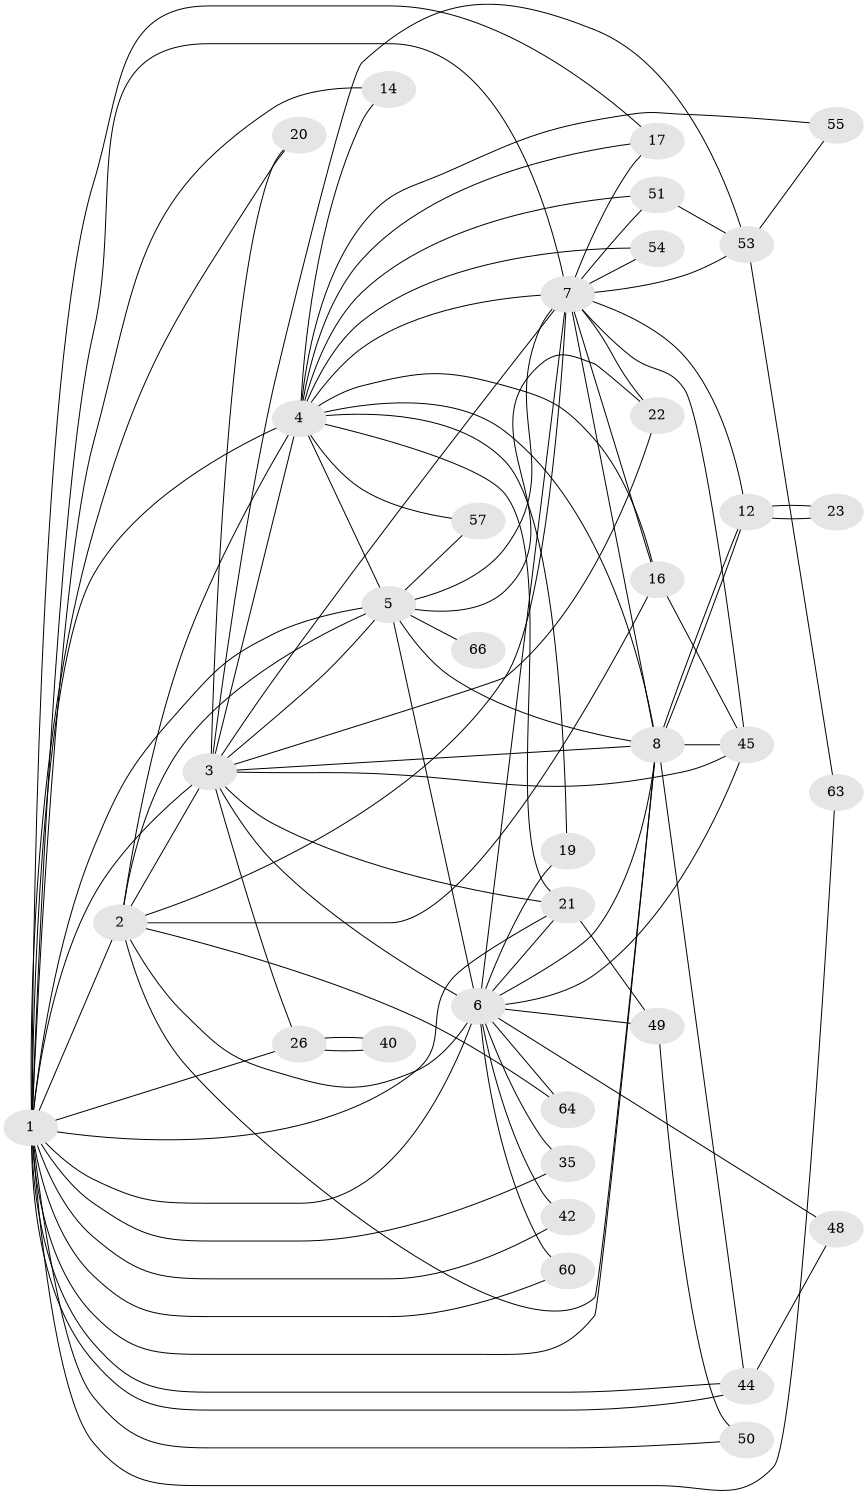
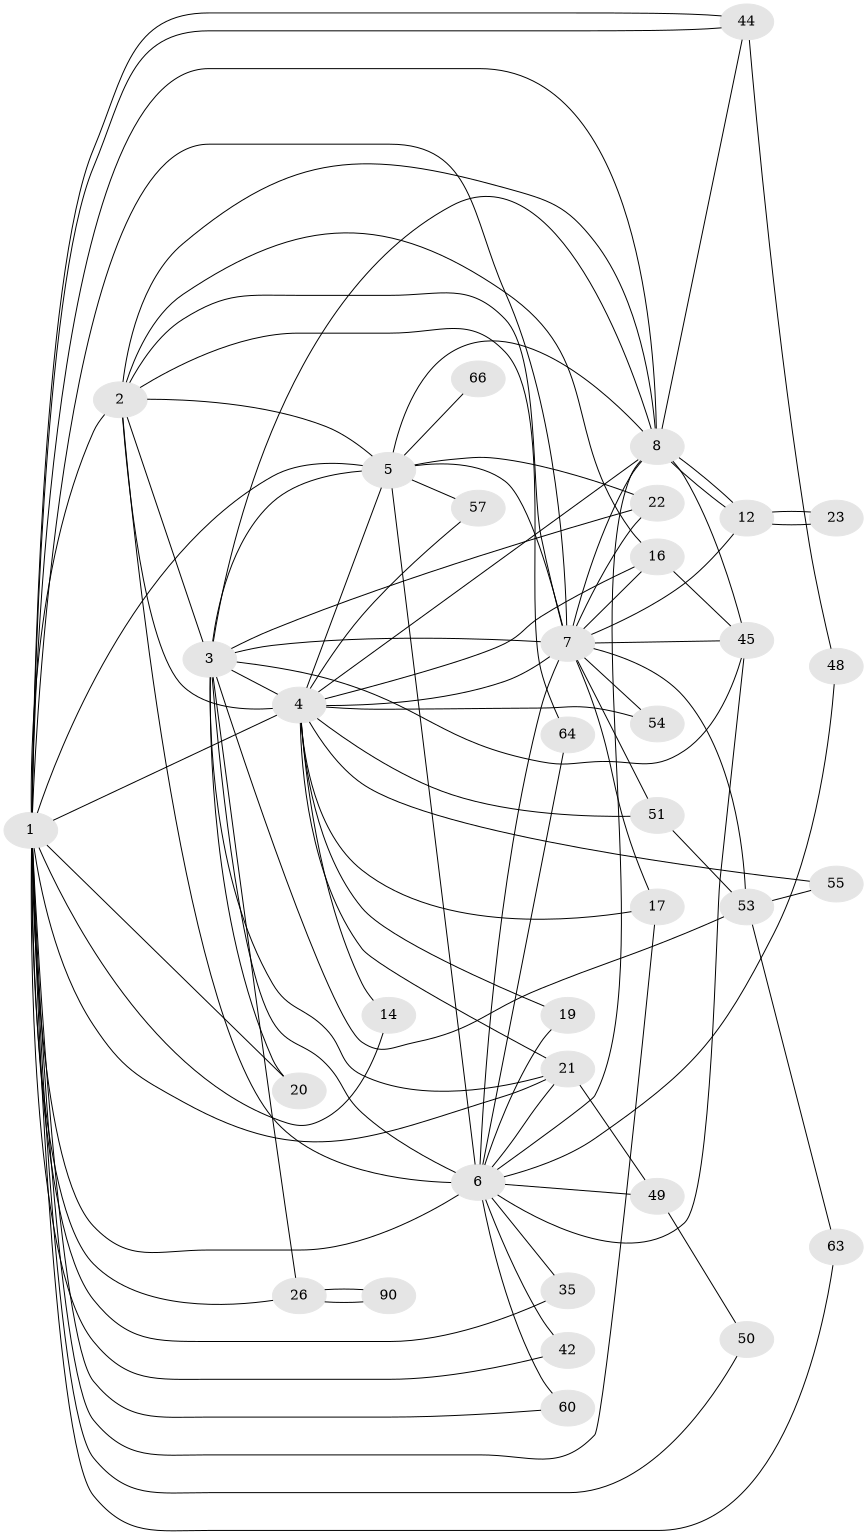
edge "3" -- "1": removed
node "40": label "40" -> "90"
